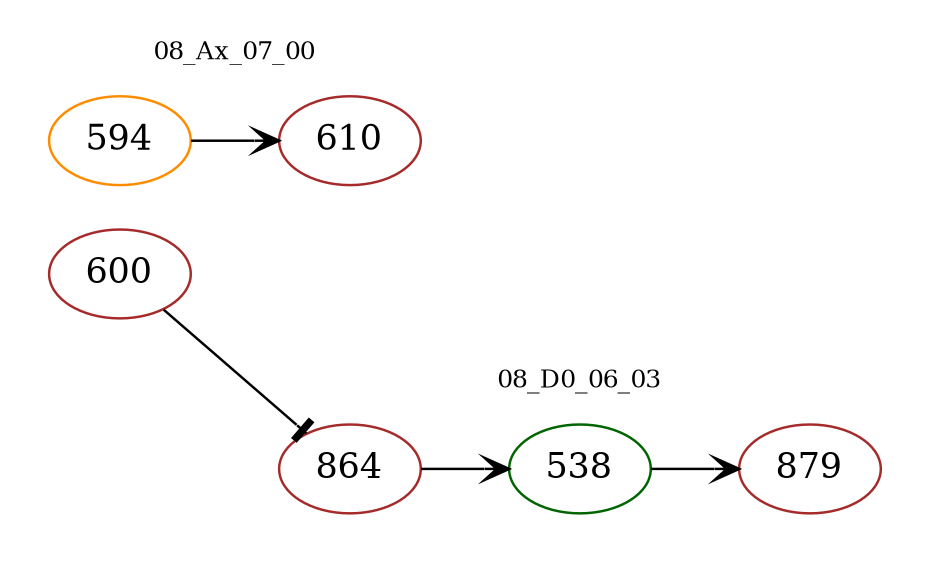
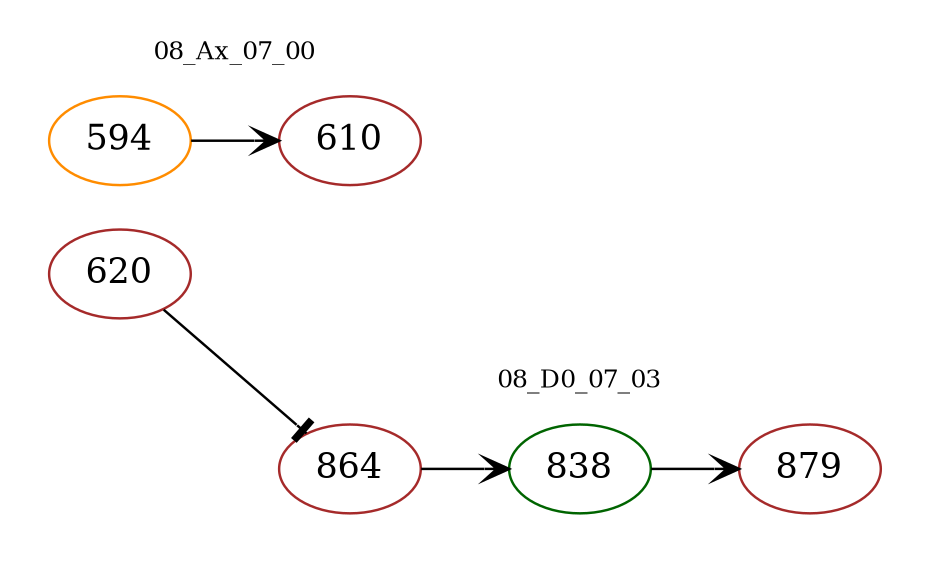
node "600": label "600" -> "620"
cluster "08_D0_06_03": label "08_D0_06_03" -> "08_D0_07_03"
node "538": label "538" -> "838"
